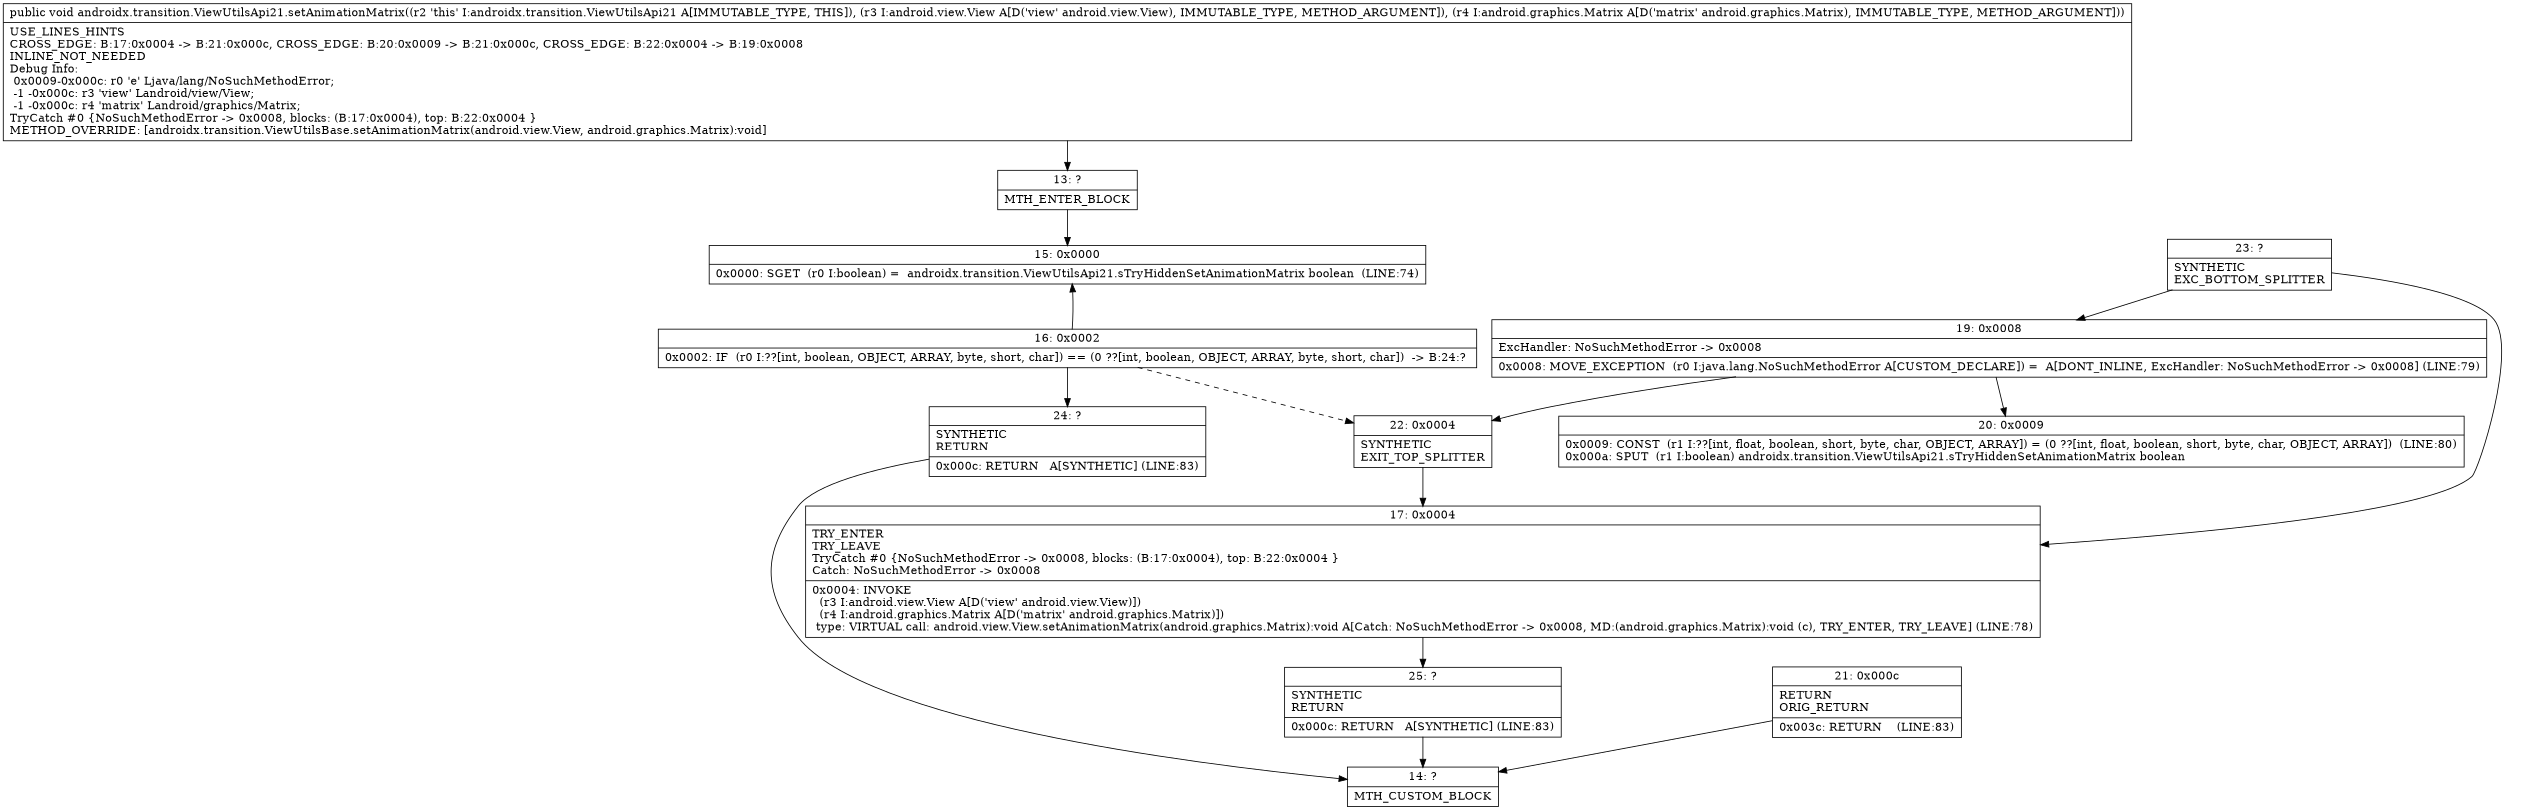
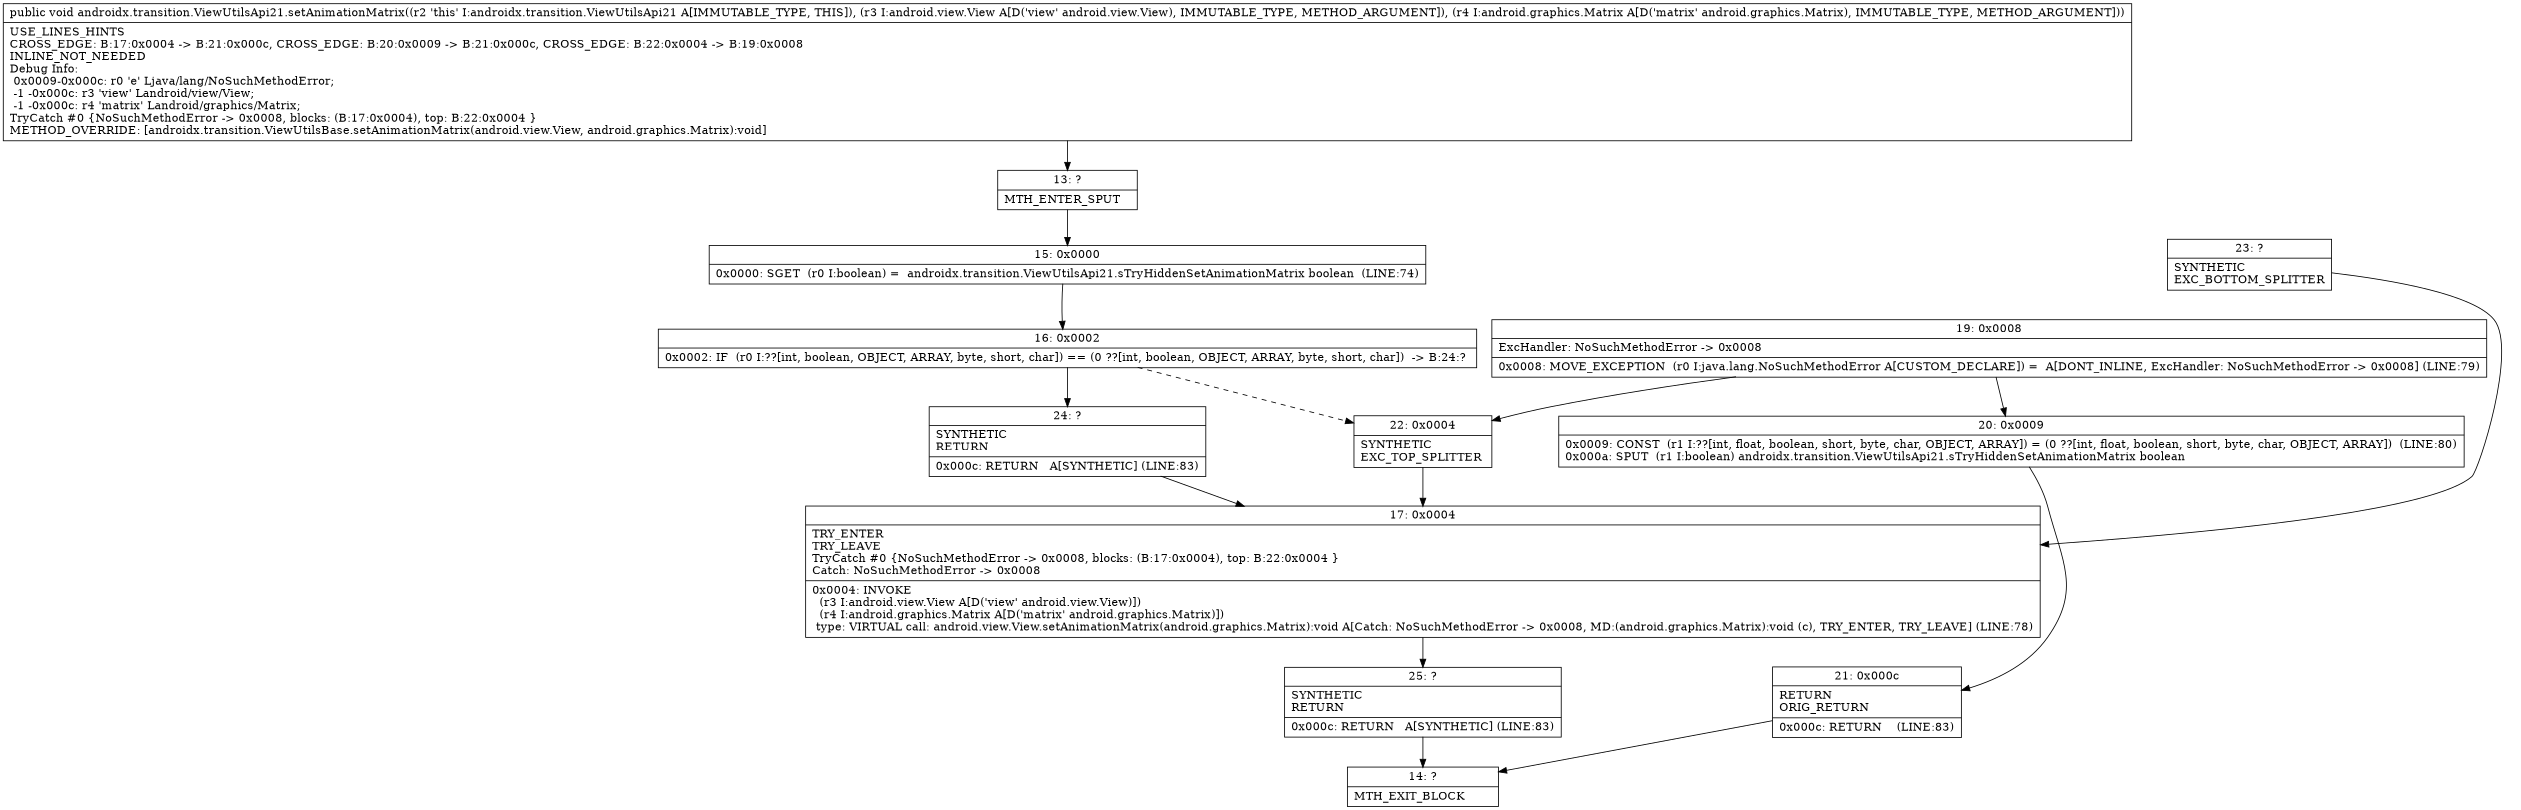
node "13: ?": text "MTH_ENTER_BLOCK" -> "MTH_ENTER_SPUT"
edge "23: ?" -> "19: 0x0008": removed
edge "16: 0x0002" -> "15: 0x0000": reversed
node "22: 0x0004": text "EXIT_TOP_SPLITTER" -> "EXC_TOP_SPLITTER"
edge "20: 0x0009" -> "21: 0x000c": added
edge "24: ?" -> "14: ?": now "24: ?" -> "17: 0x0004"
node "21: 0x000c": text "0x003c: RETURN    (LINE:83)" -> "0x000c: RETURN    (LINE:83)"
node "14: ?": text "MTH_CUSTOM_BLOCK" -> "MTH_EXIT_BLOCK"
